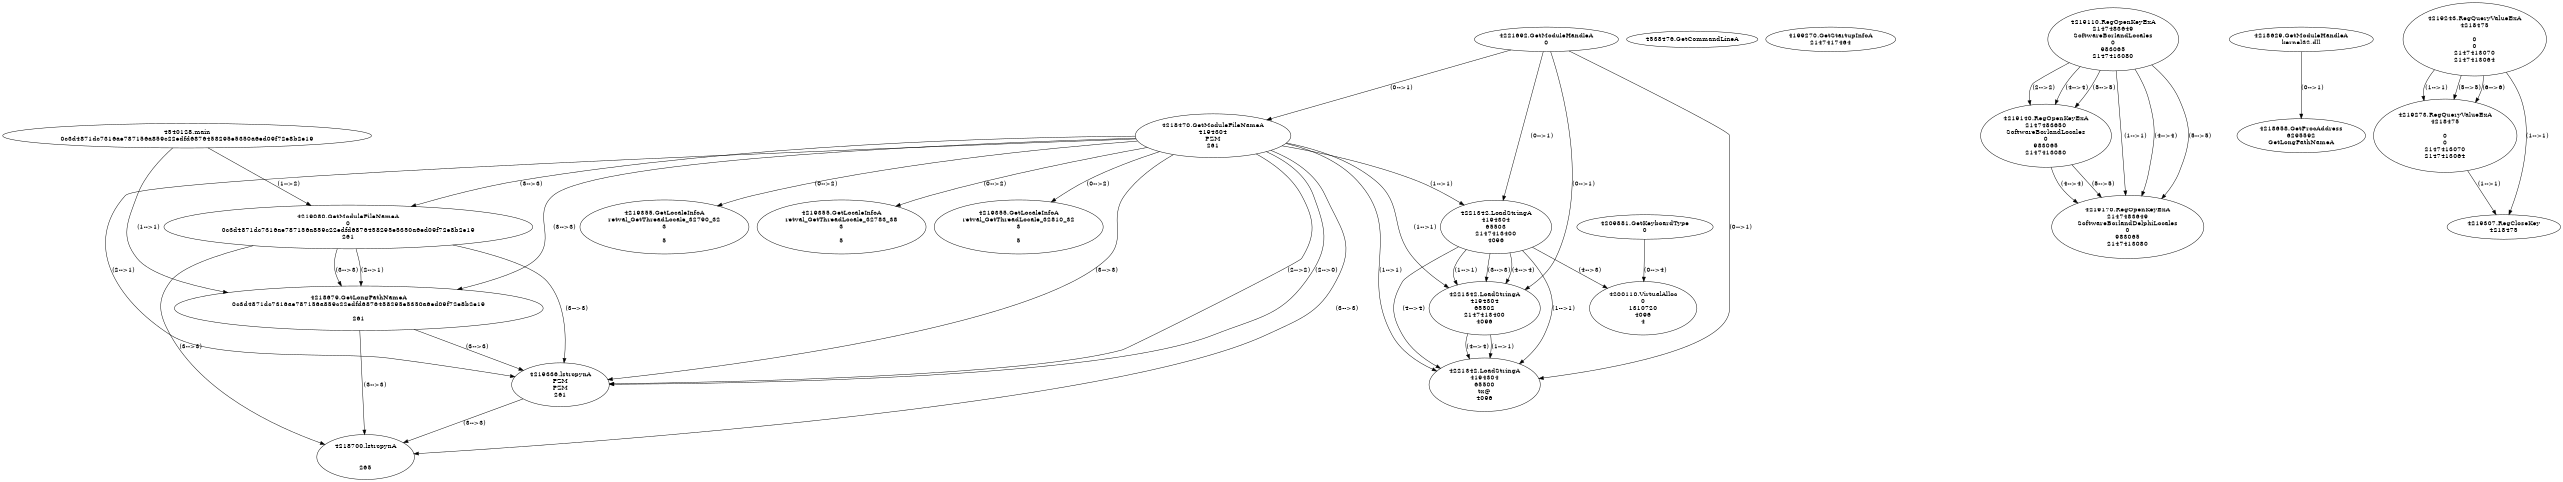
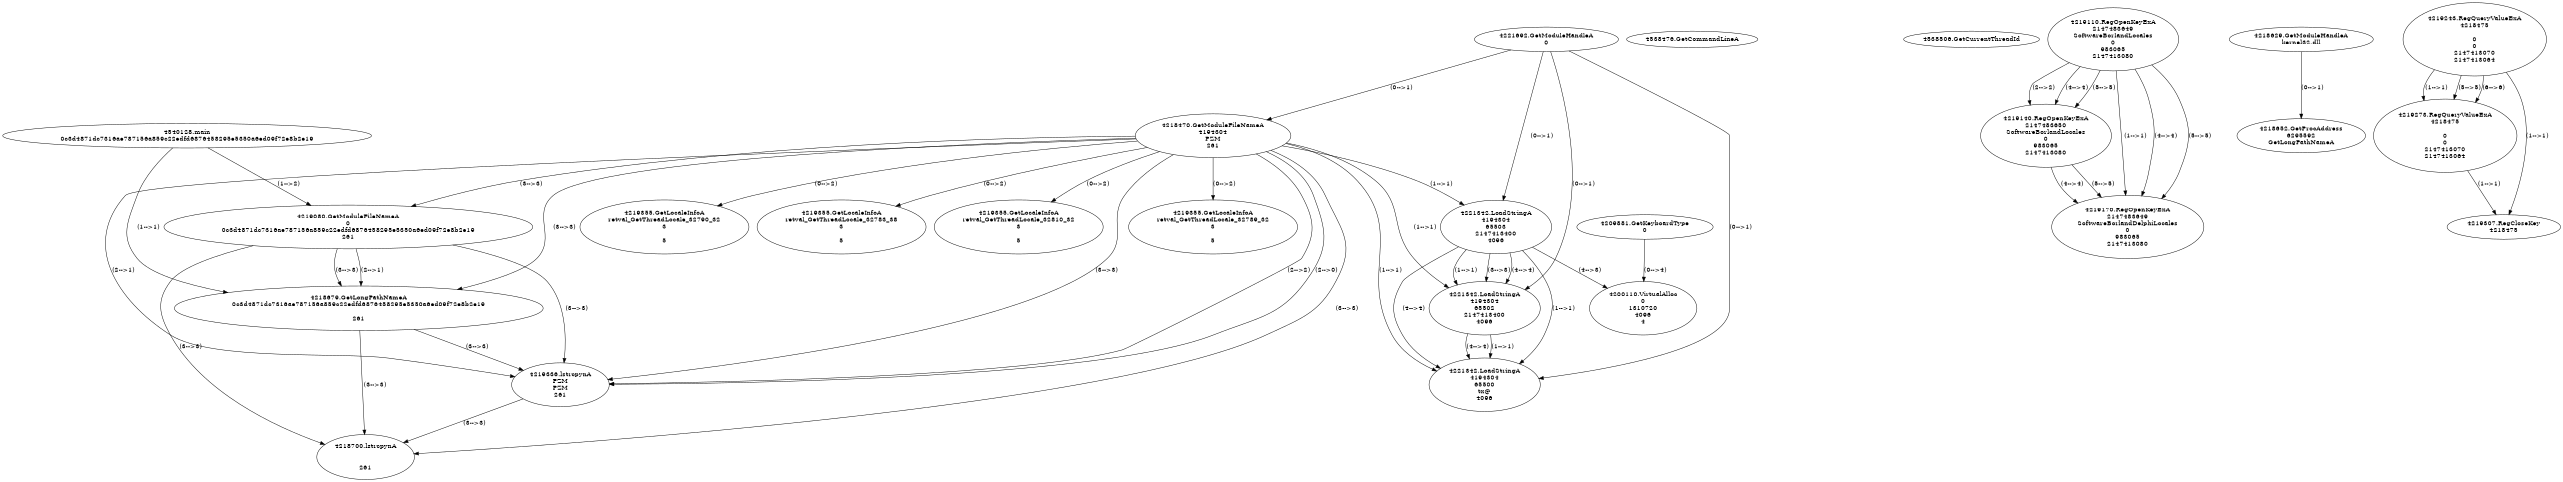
node "4199270.GetStartupInfoA 2147417464": removed
node "4538506.GetCurrentThreadId": added
node "4218658.GetProcAddress 6295592 GetLongPathNameA": label "4218658.GetProcAddress 6295592 GetLongPathNameA" -> "4218652.GetProcAddress 6295592 GetLongPathNameA"
node "4219355.GetLocaleInfoA retval_GetThreadLocale_32789_32 3 5": added
node "4218700.lstrcpynA 265": label "4218700.lstrcpynA 265" -> "4218700.lstrcpynA 261"
